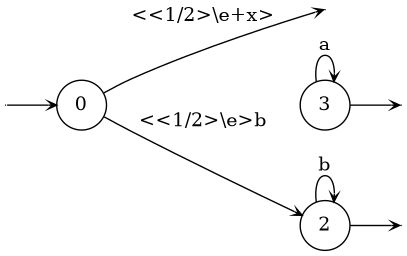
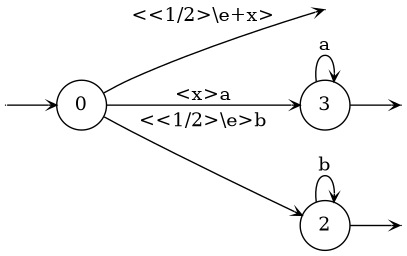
edge "0" -> "3": added, label "<x>a"
